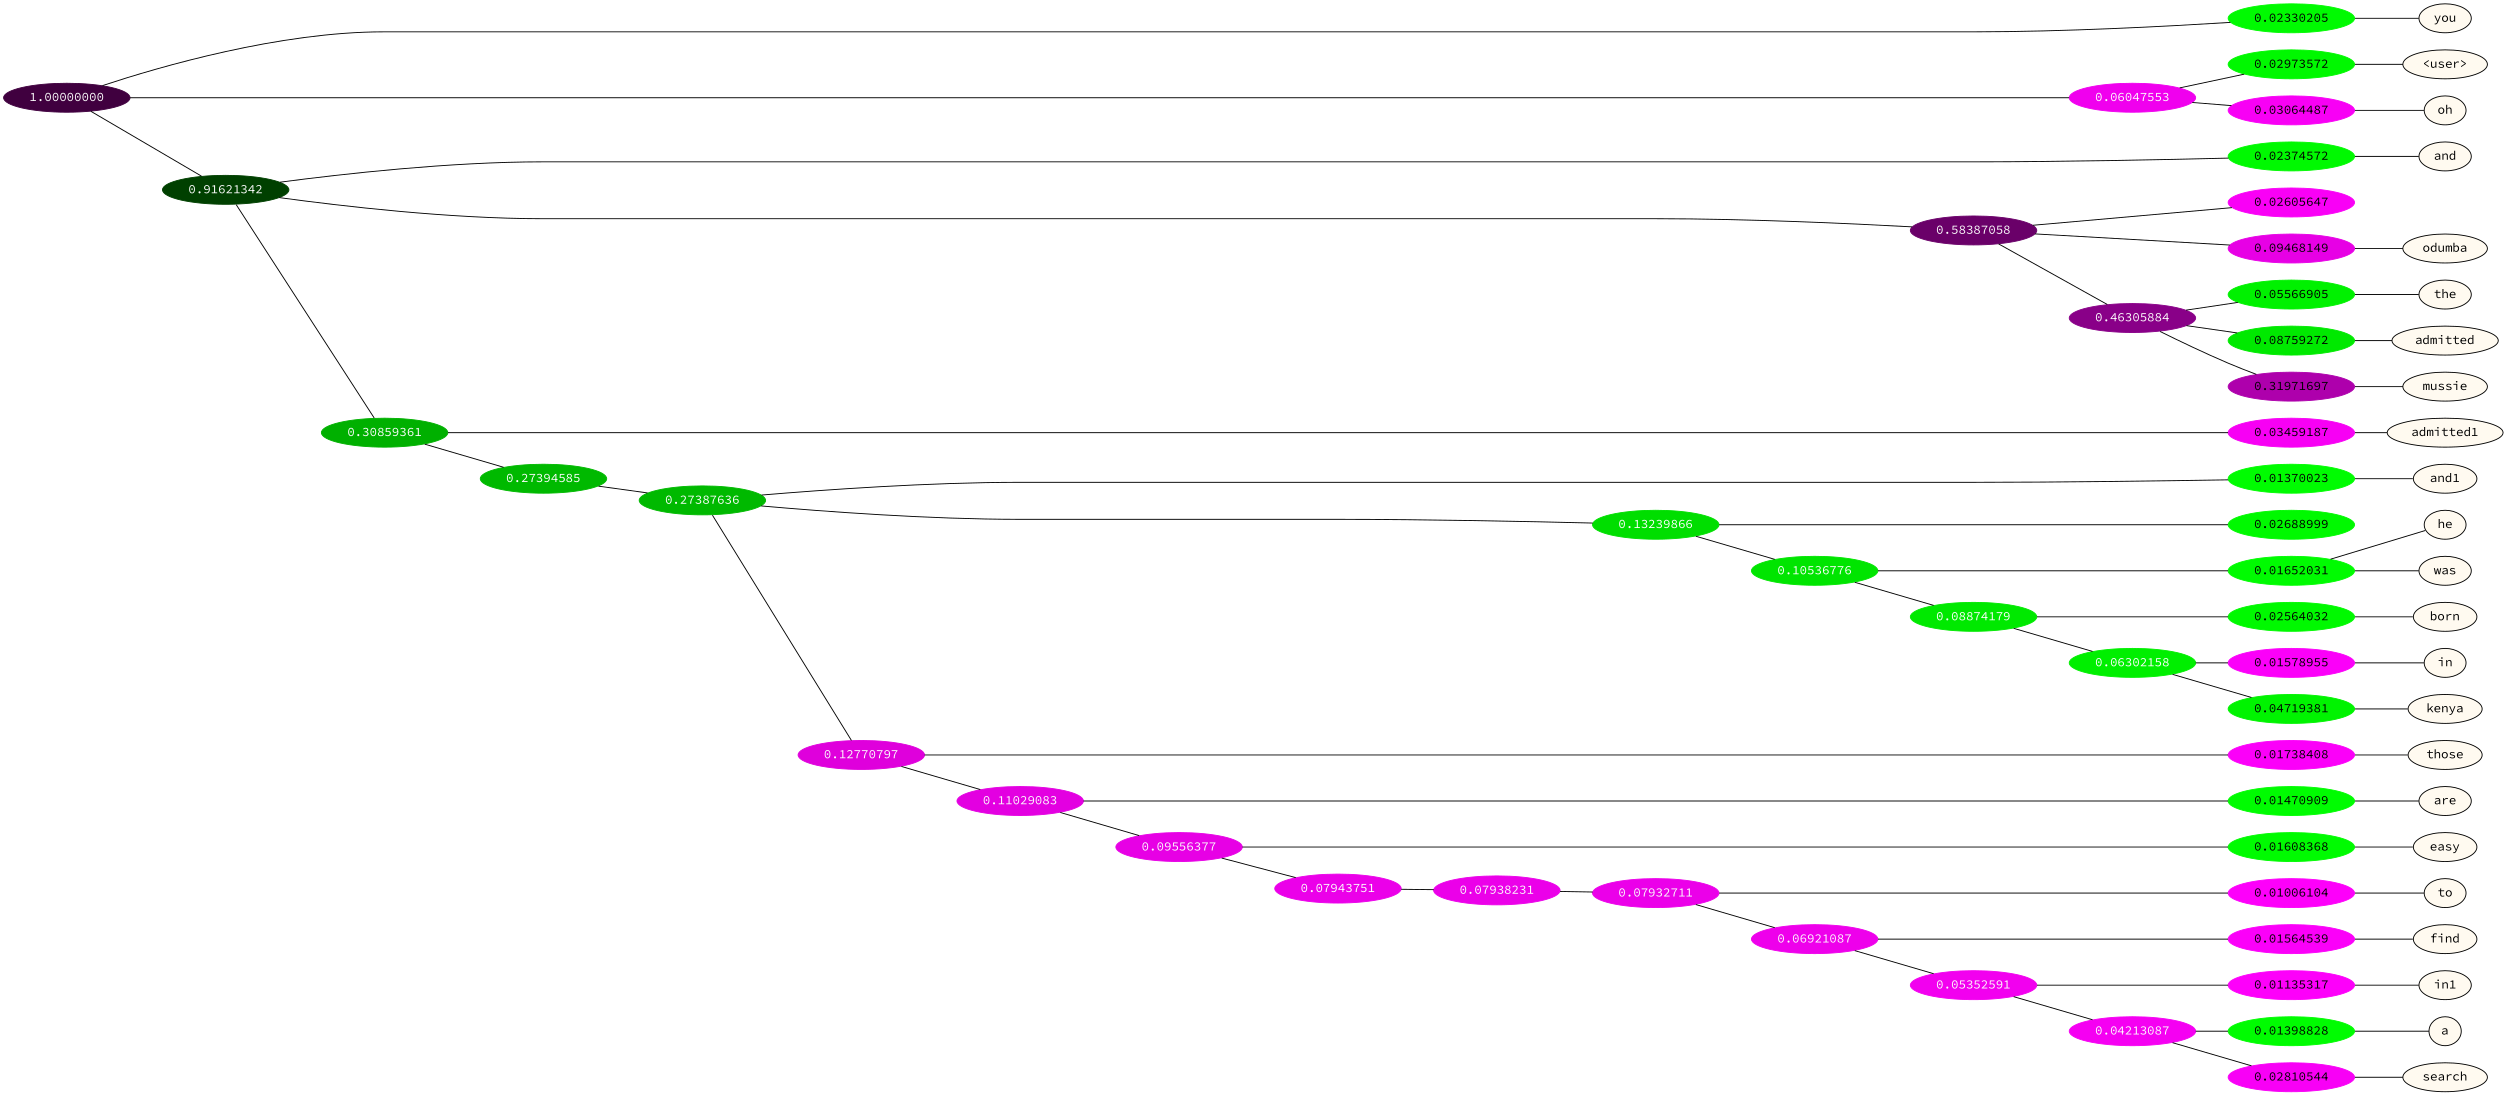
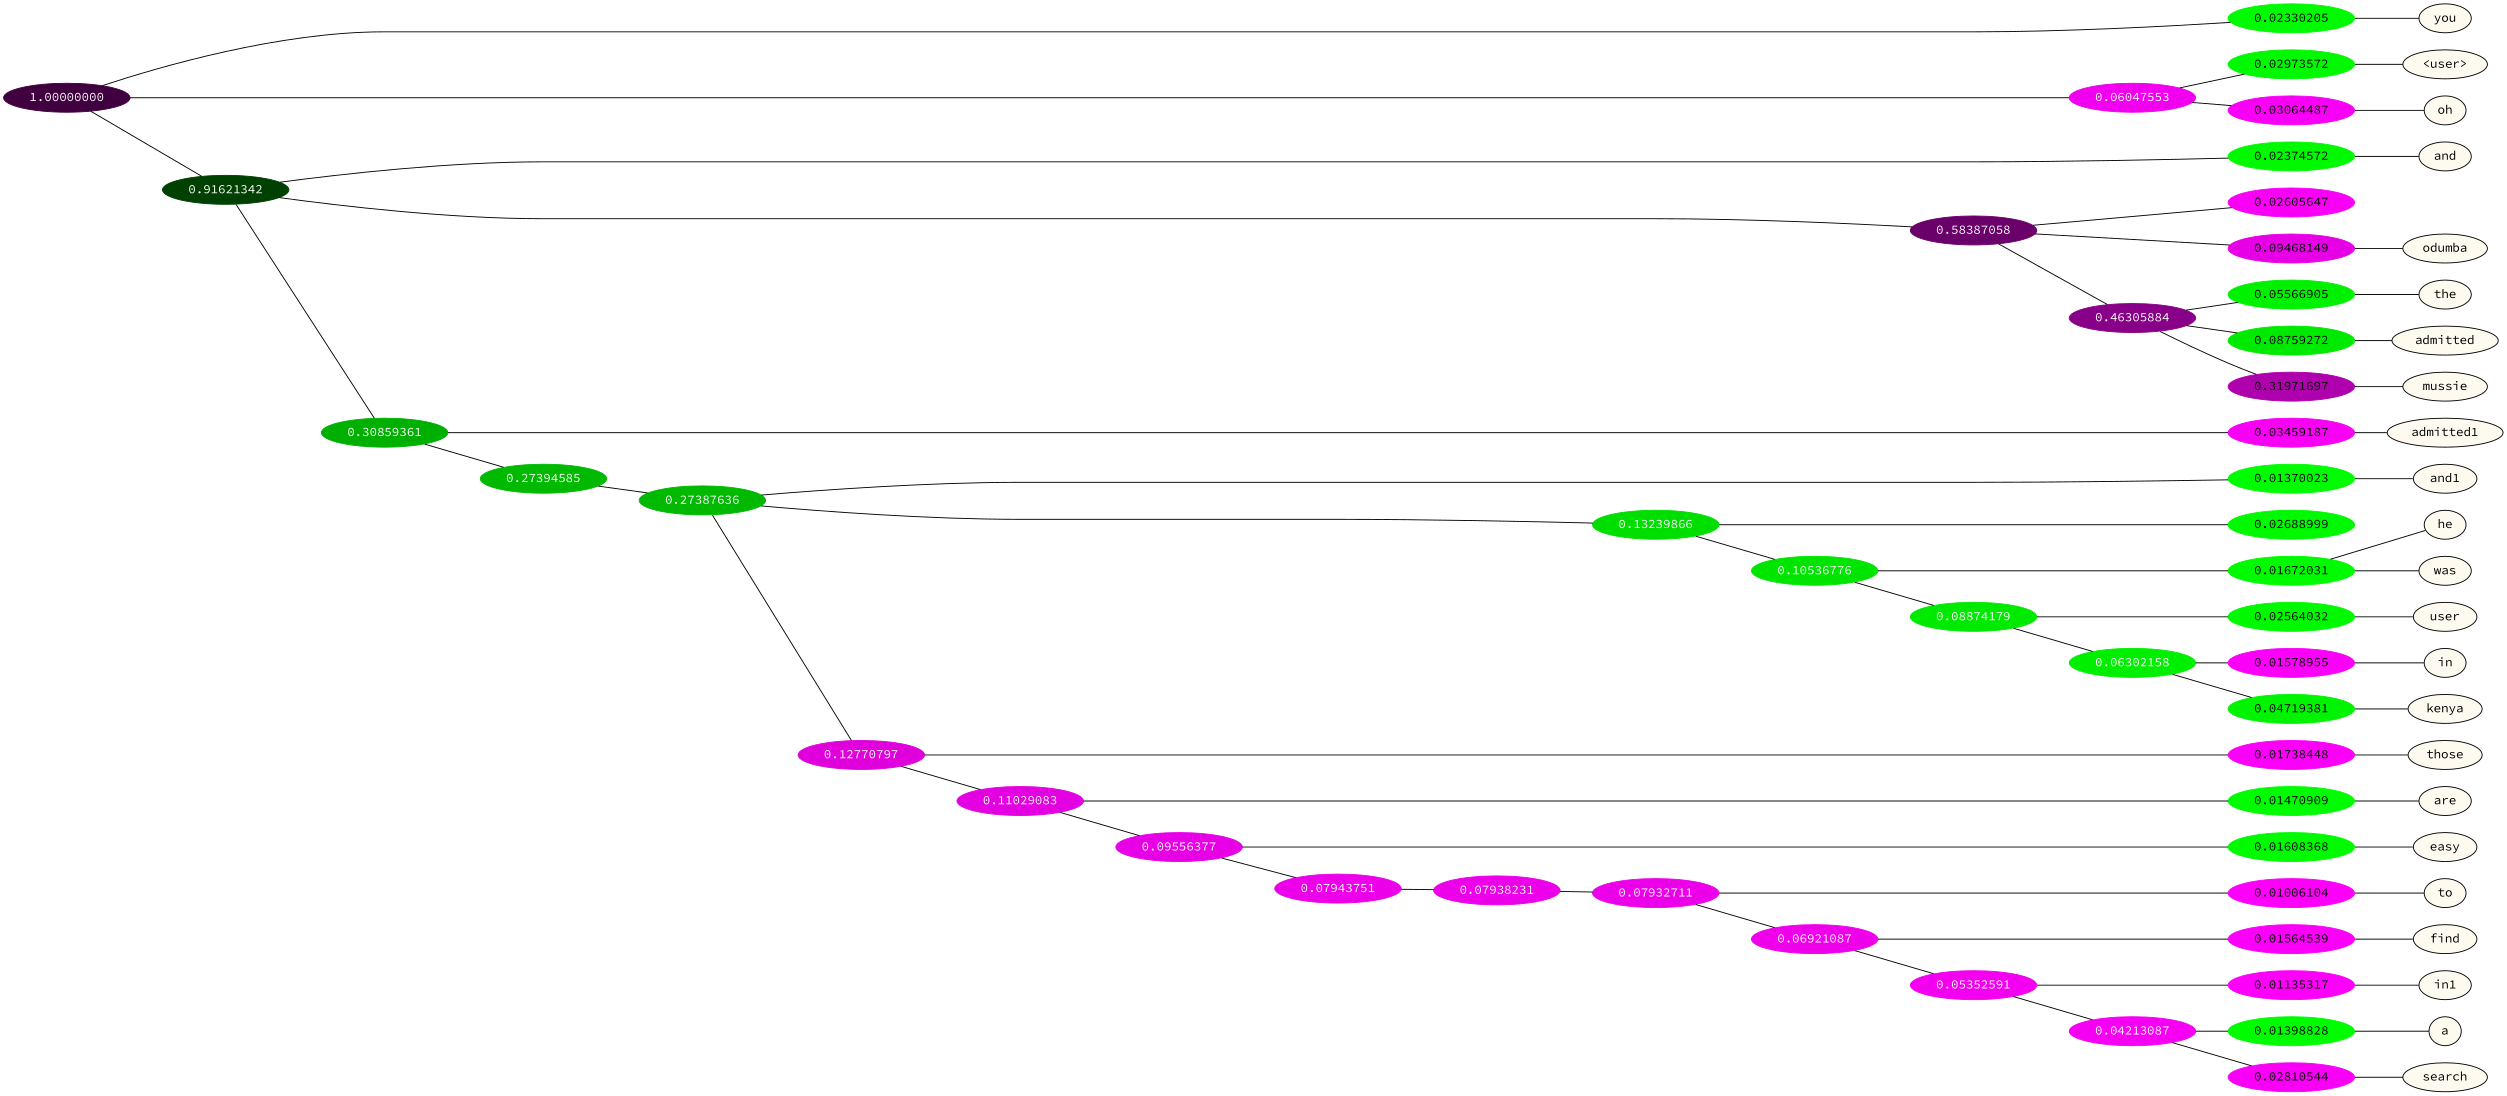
node "0.01652031": label "0.01652031" -> "0.01672031"
node "born": label "born" -> "user"
node "0.01738408": label "0.01738408" -> "0.01738448"
